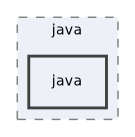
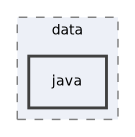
cluster "java": label "java" -> "data"
